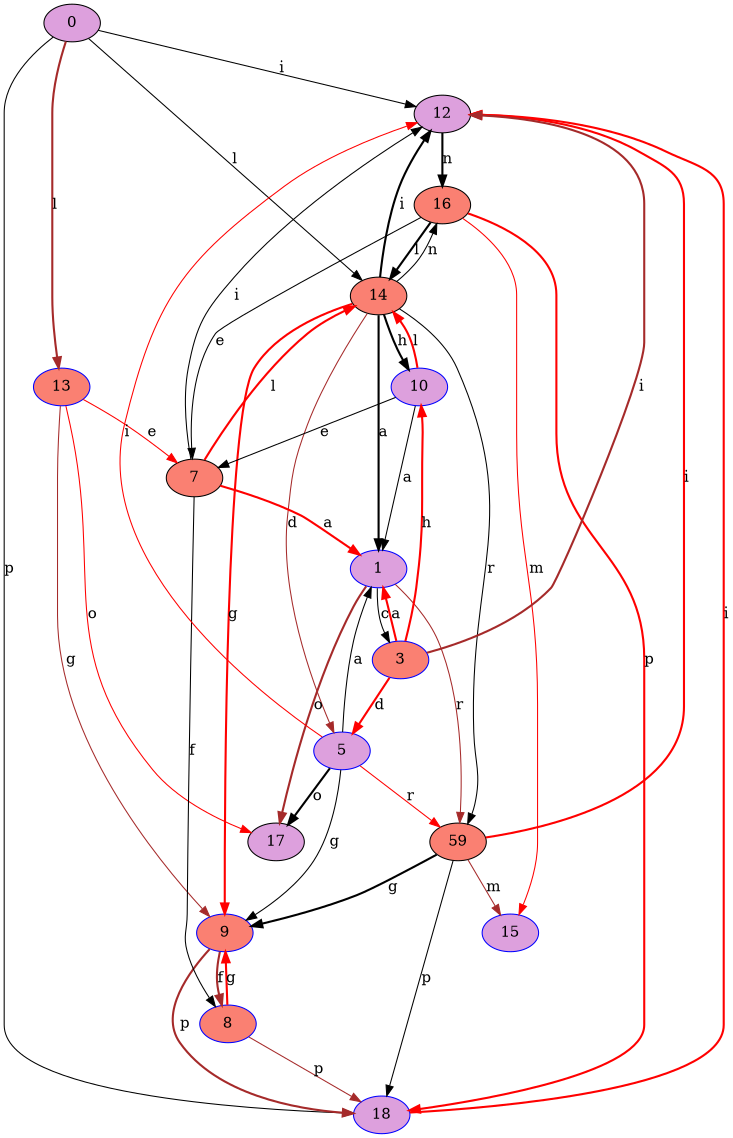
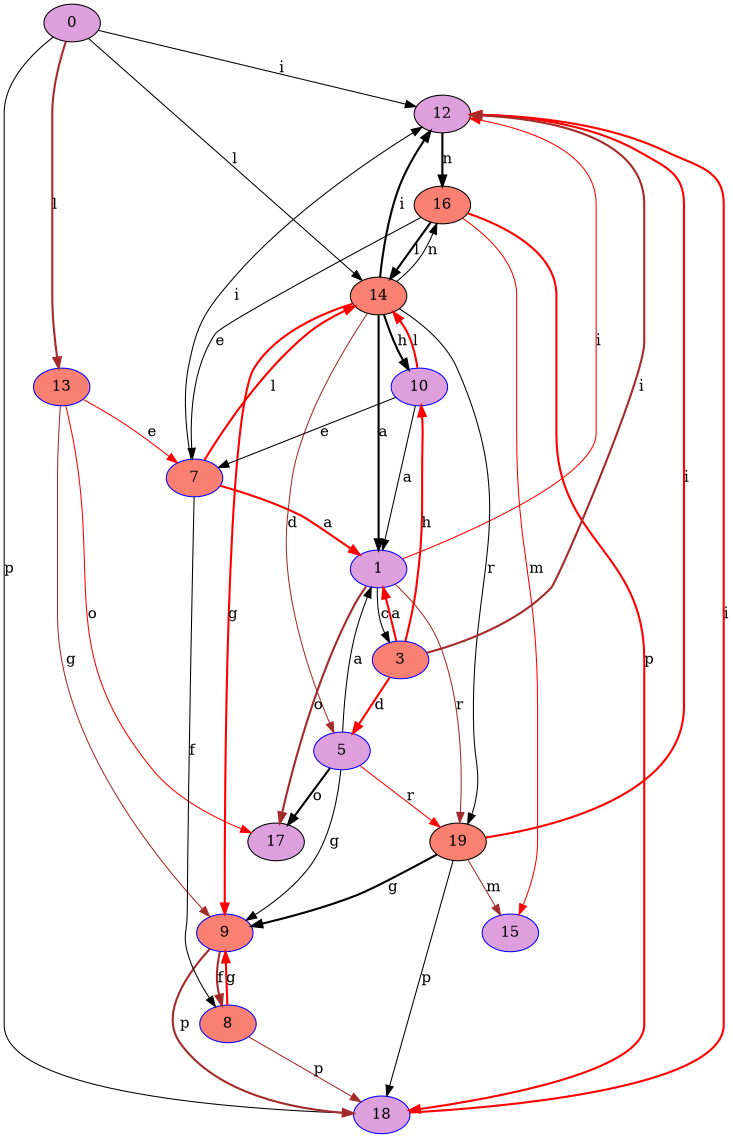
edge "5" -> "12": now "1" -> "12"
node "7": color black -> blue
node "59": label "59" -> "19"
